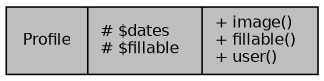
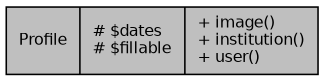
node "Profile": text "+ fillable()" -> "+ institution()"
